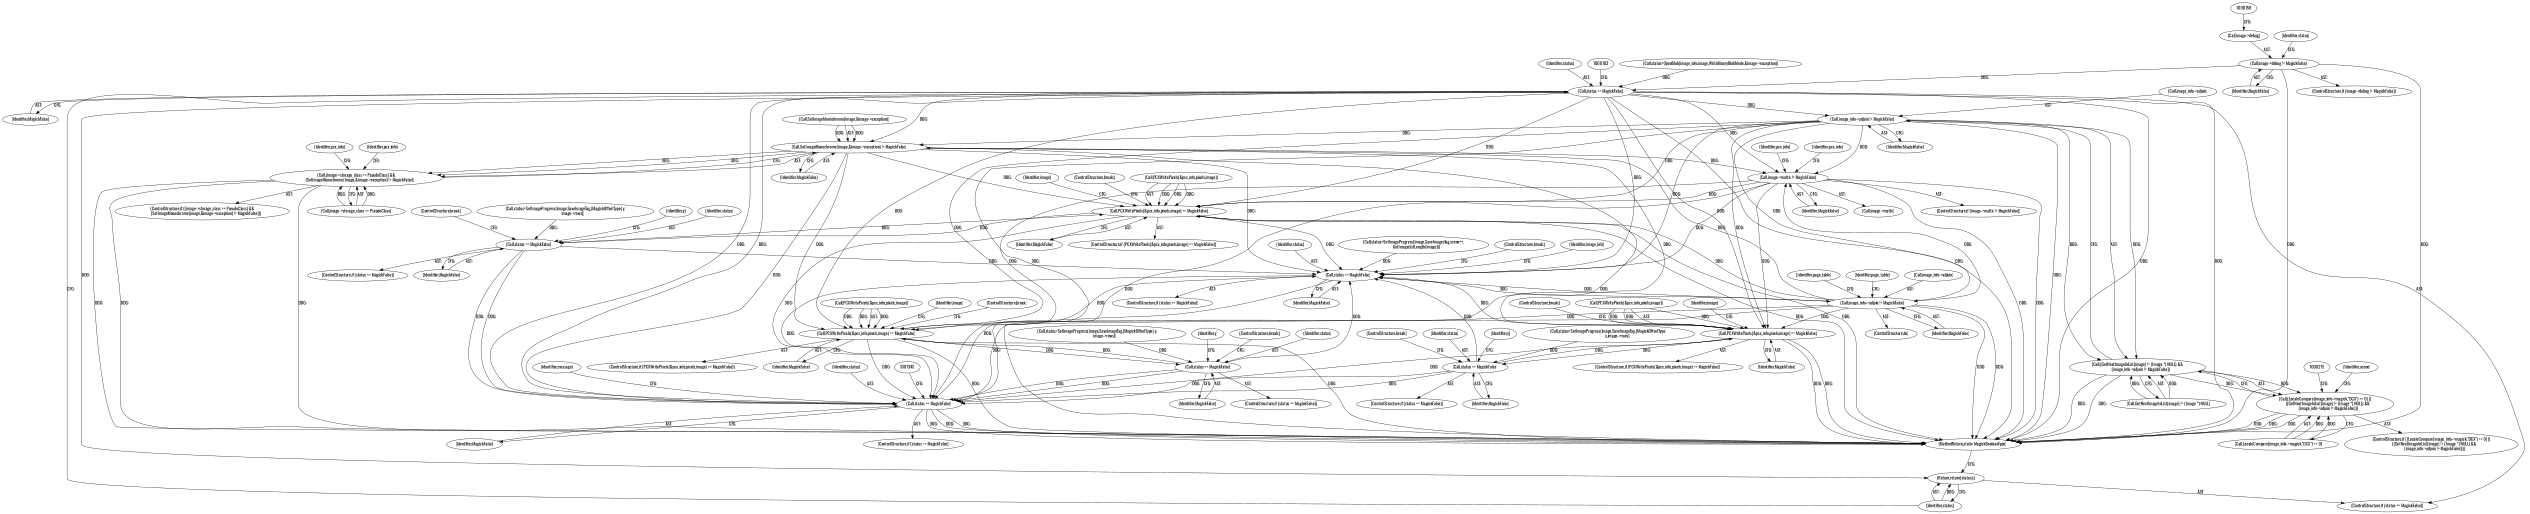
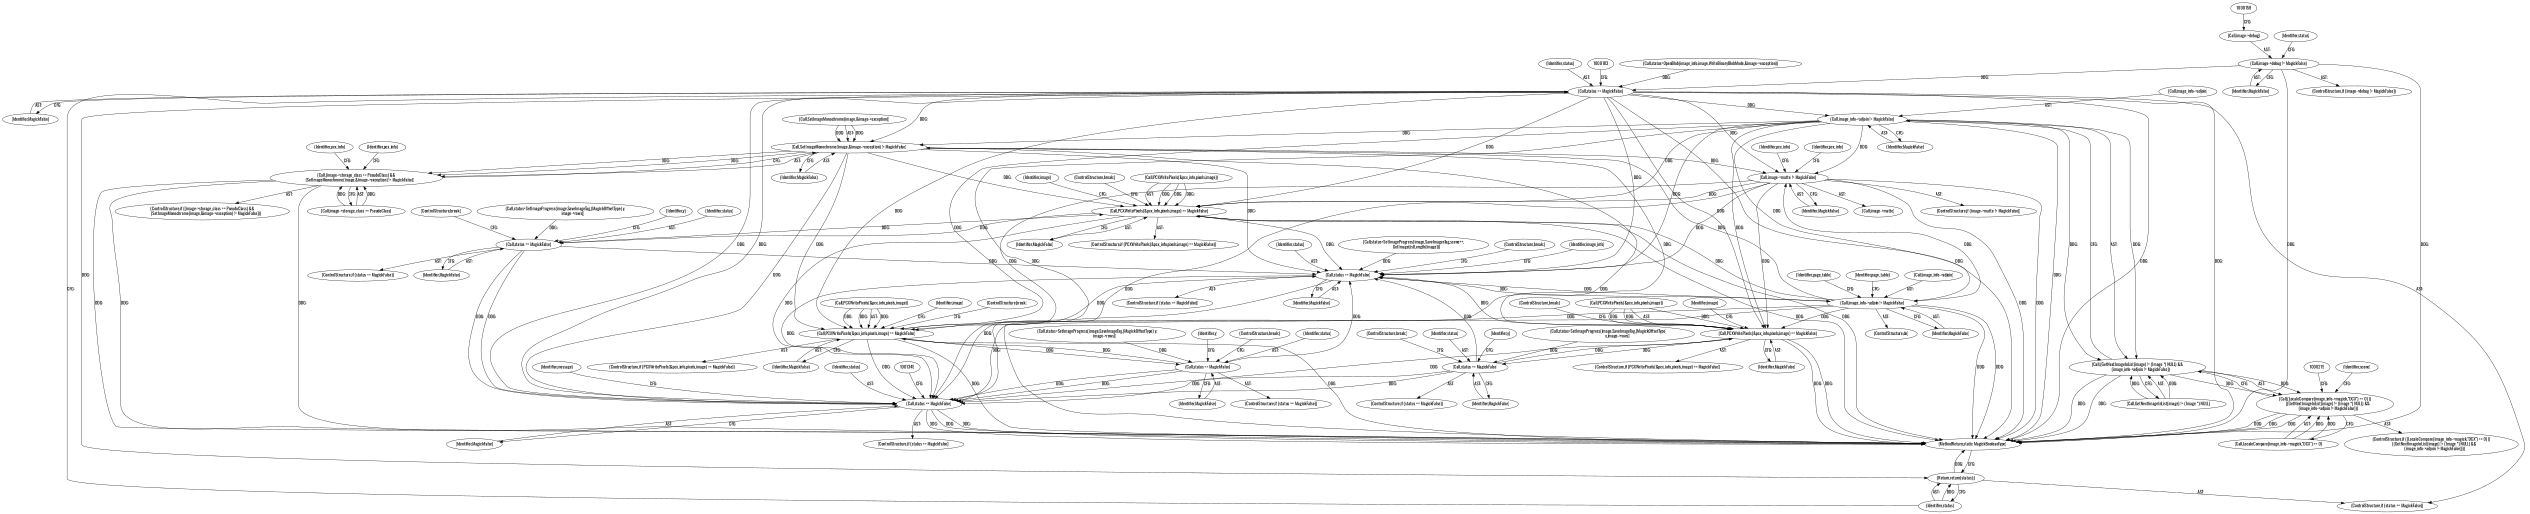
edge "(Return,return(status);)" -> "(MethodReturn,static MagickBooleanType)": added, label "DDG:"
